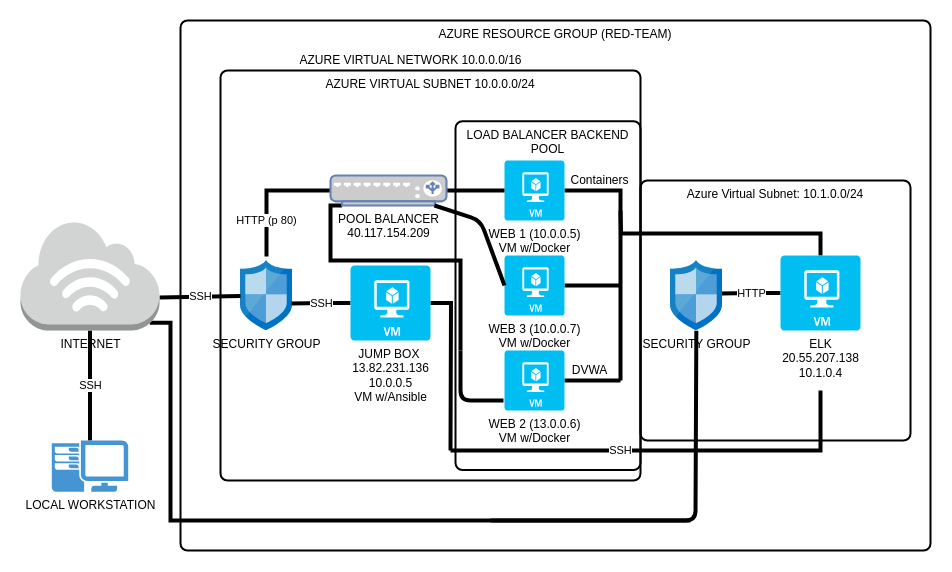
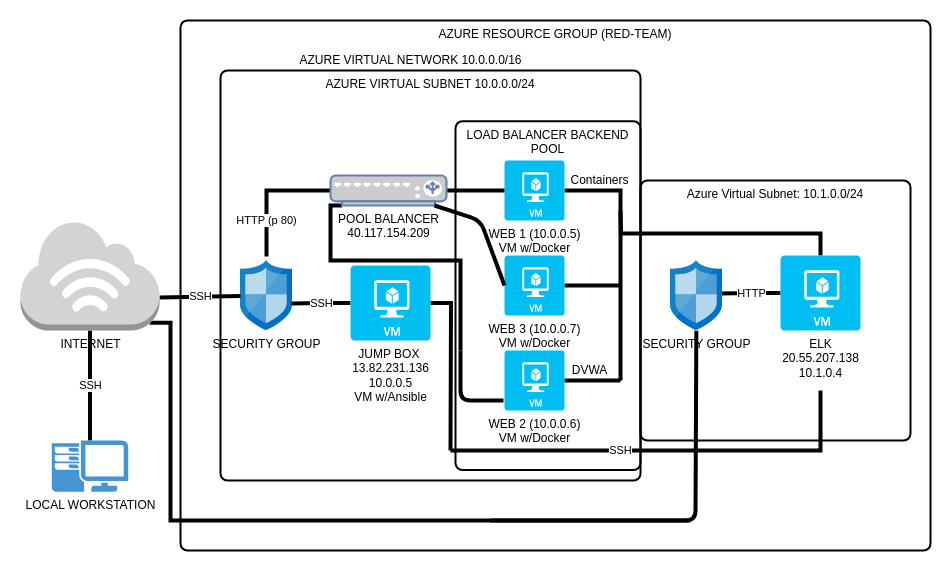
node "WEB 2 (13.0.0.6) VM w/Docker": label "WEB 2 (13.0.0.6) VM w/Docker" -> "WEB 2 (10.0.0.6) VM w/Docker"
